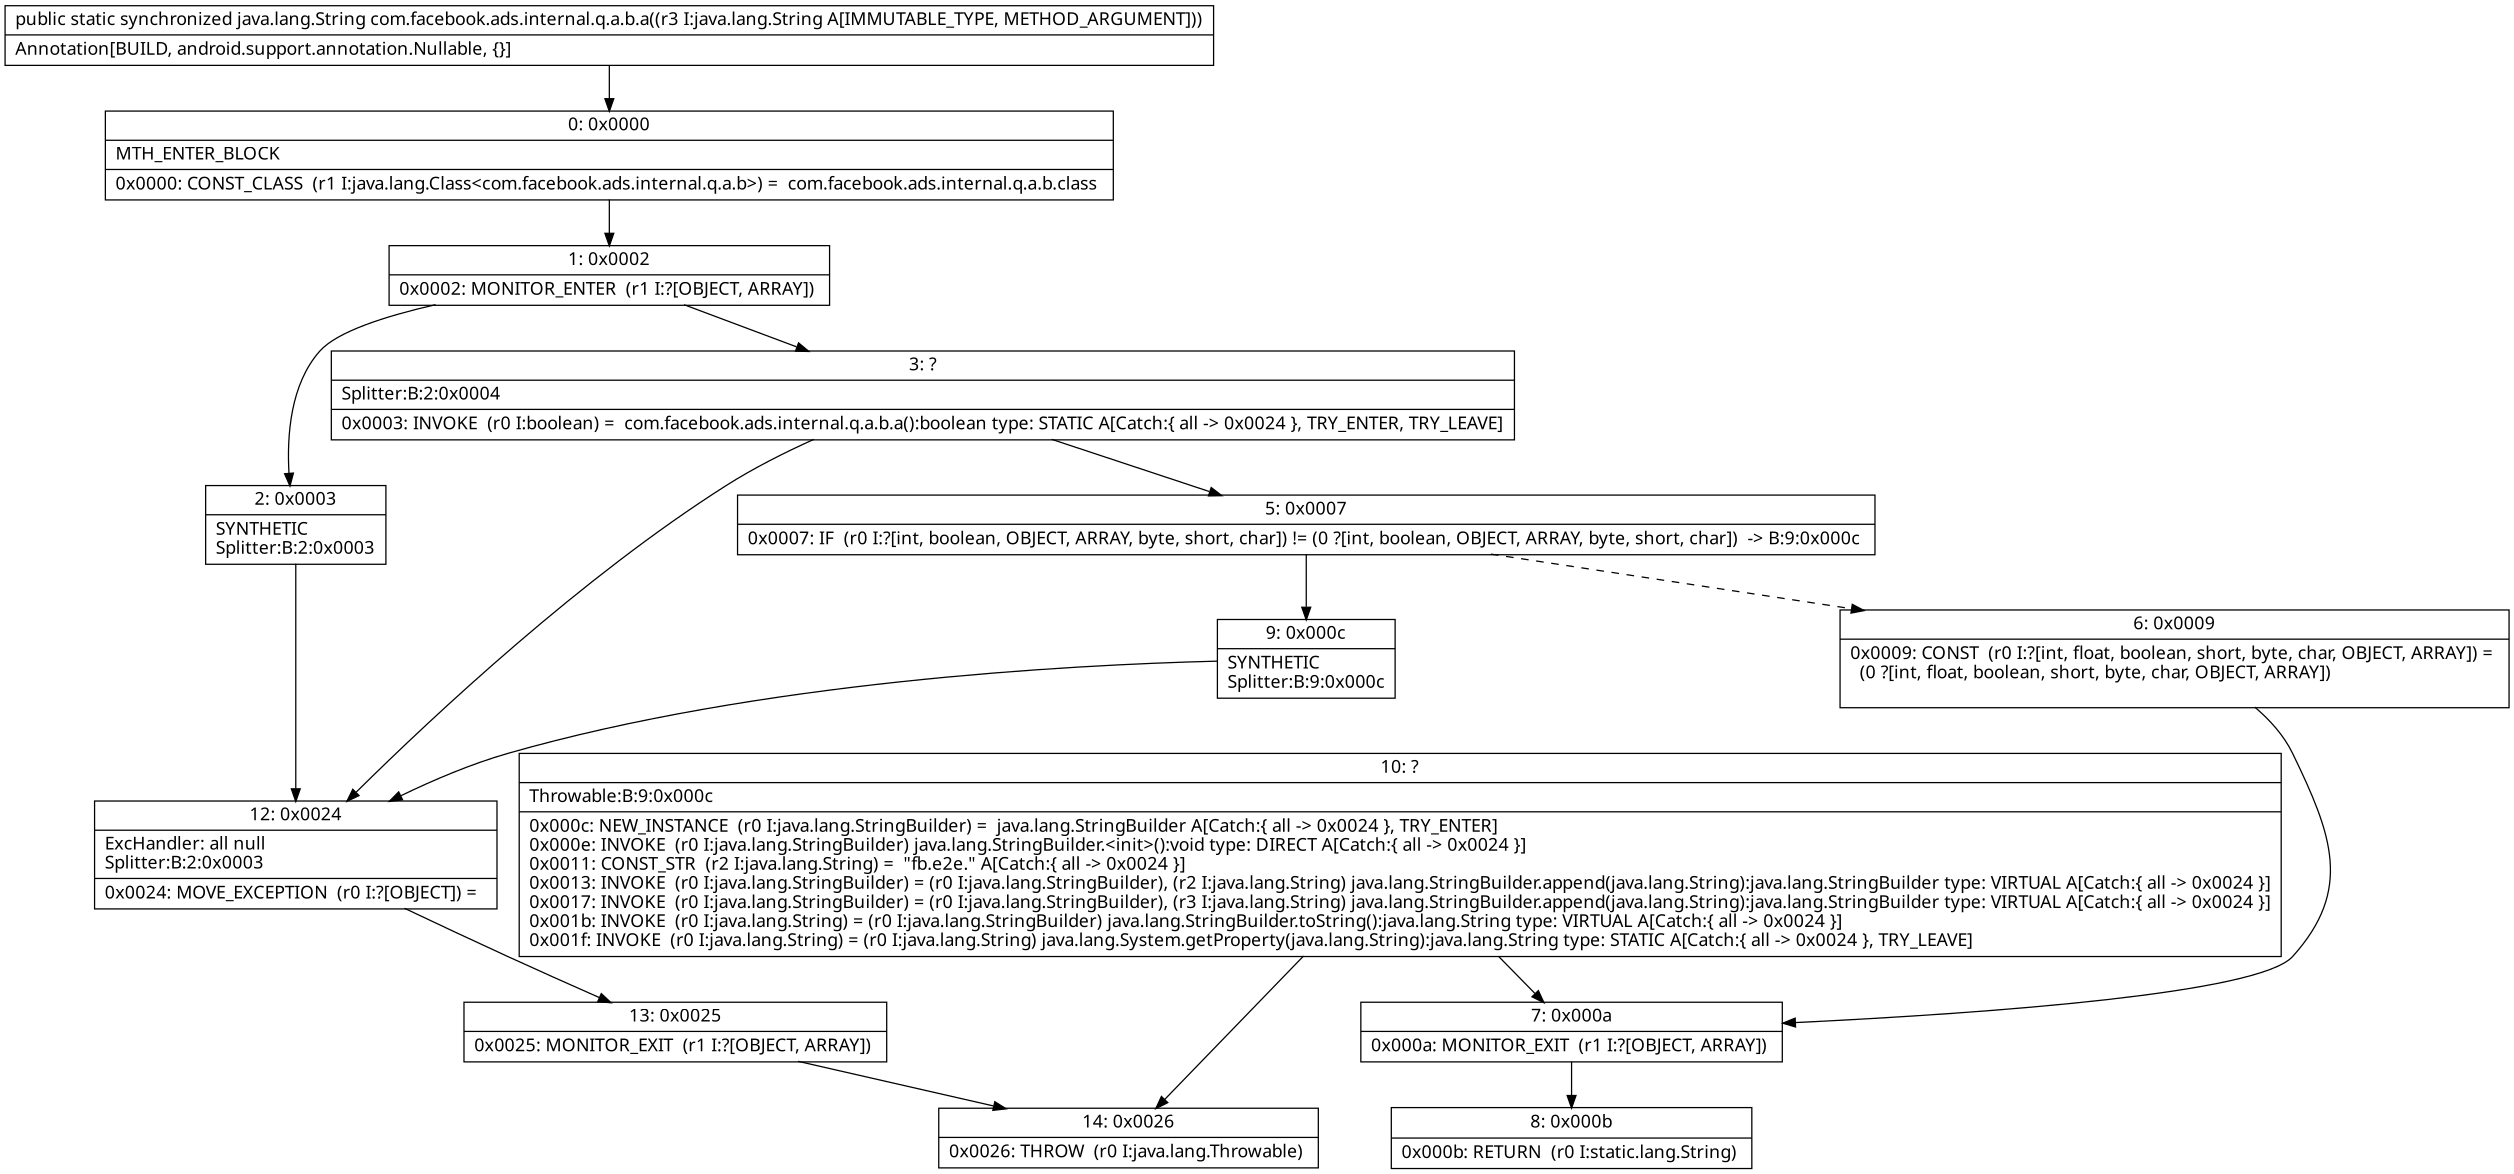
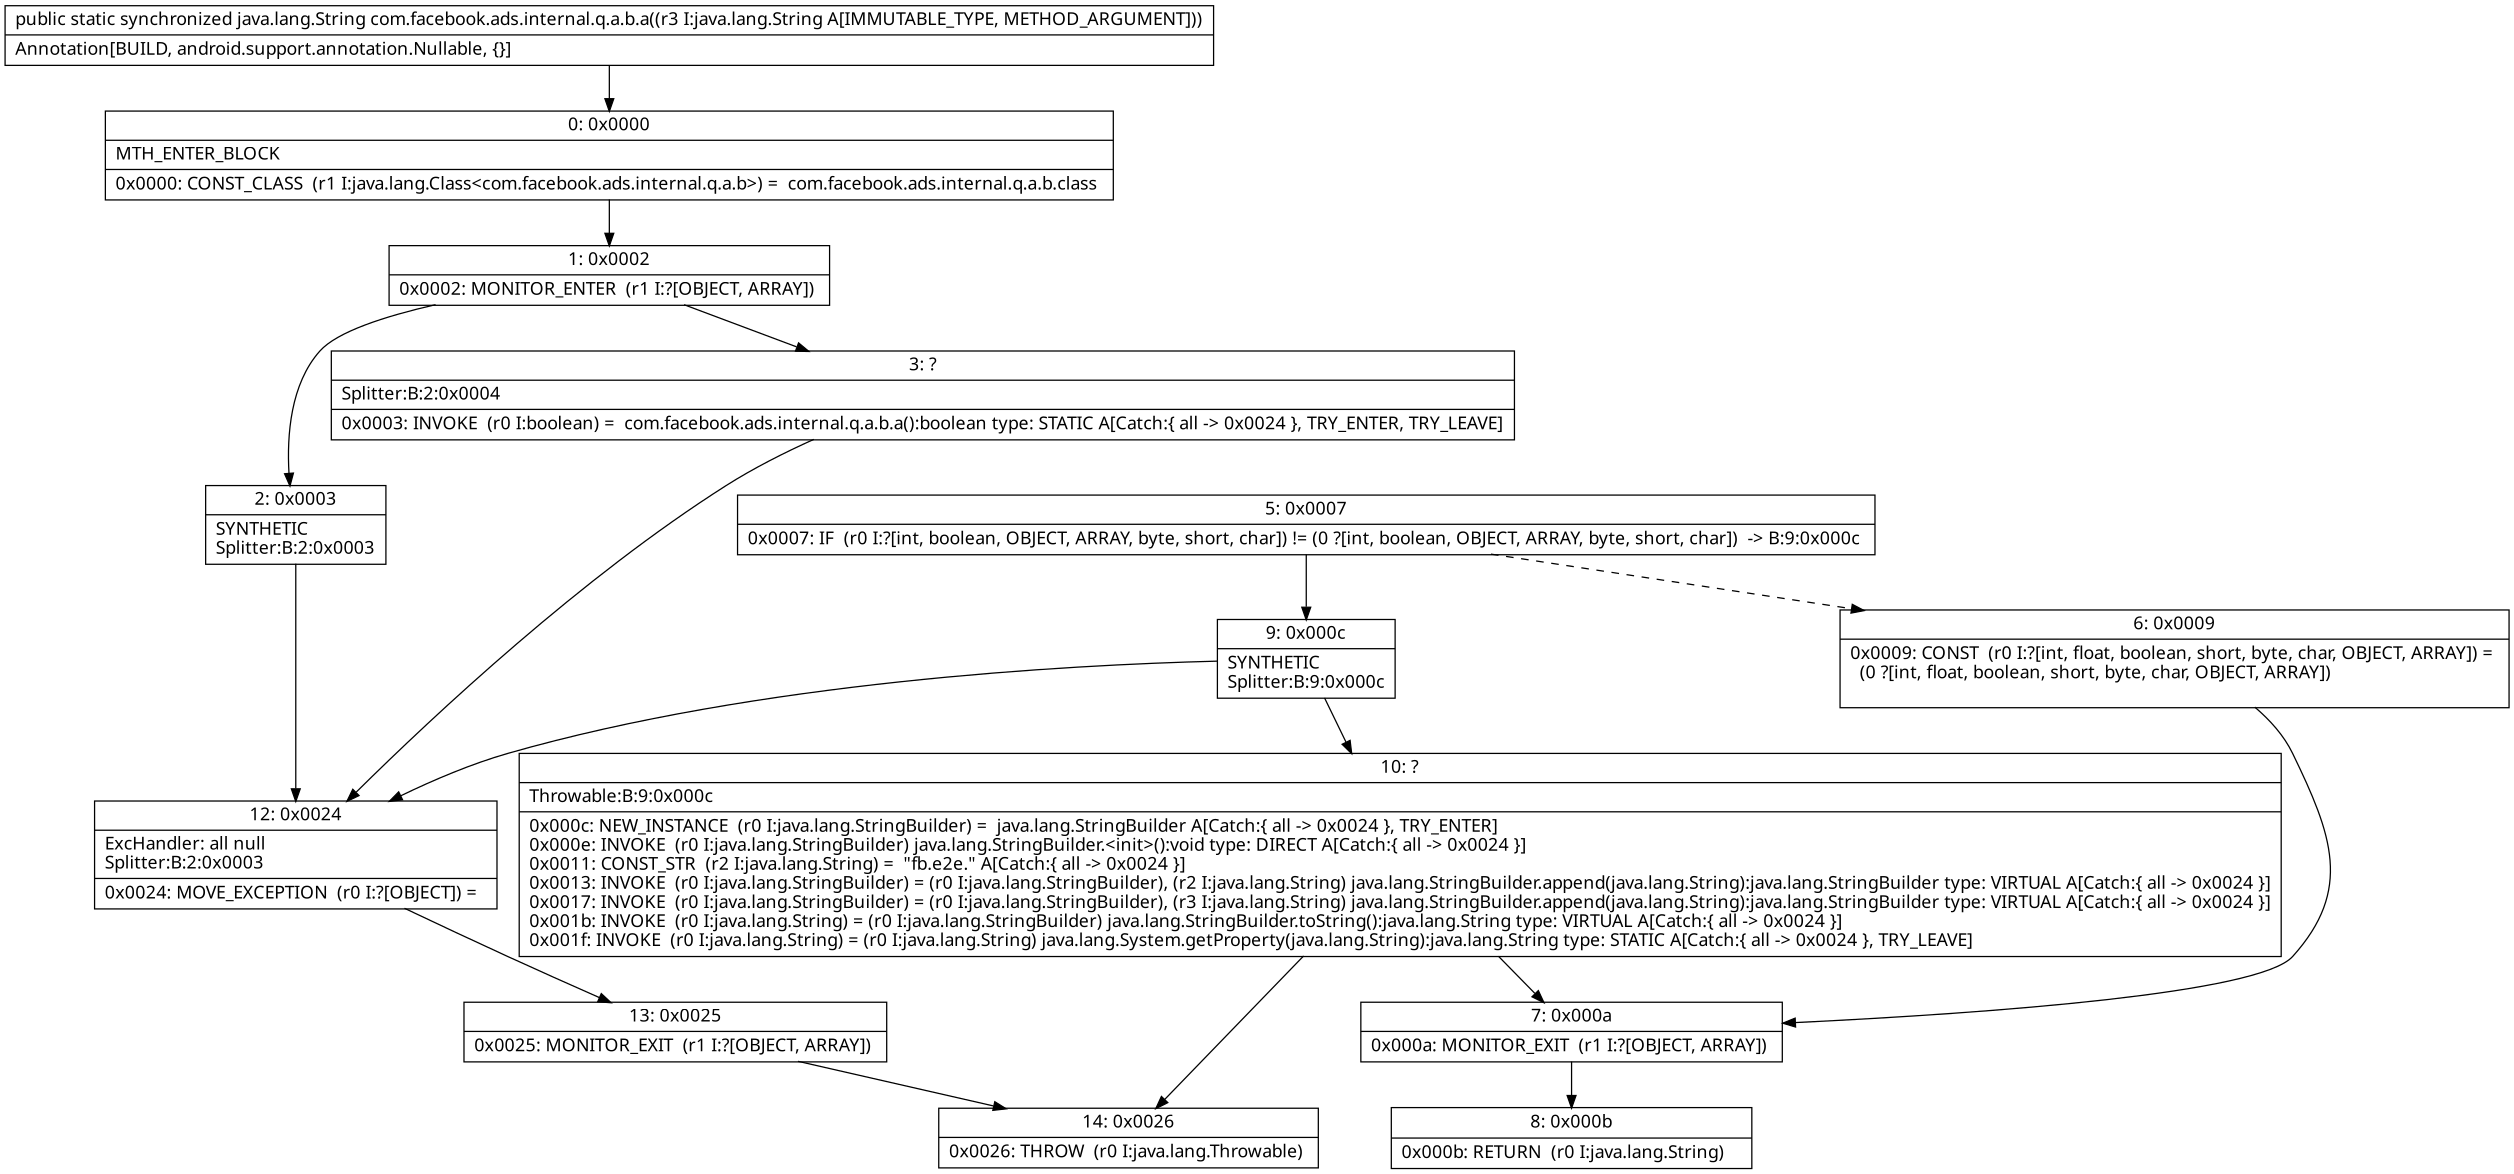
edge "3: ?" -> "5: 0x0007": removed
edge "9: 0x000c" -> "10: ?": added
node "8: 0x000b": text "0x000b: RETURN  (r0 I:static.lang.String)" -> "0x000b: RETURN  (r0 I:java.lang.String)"
